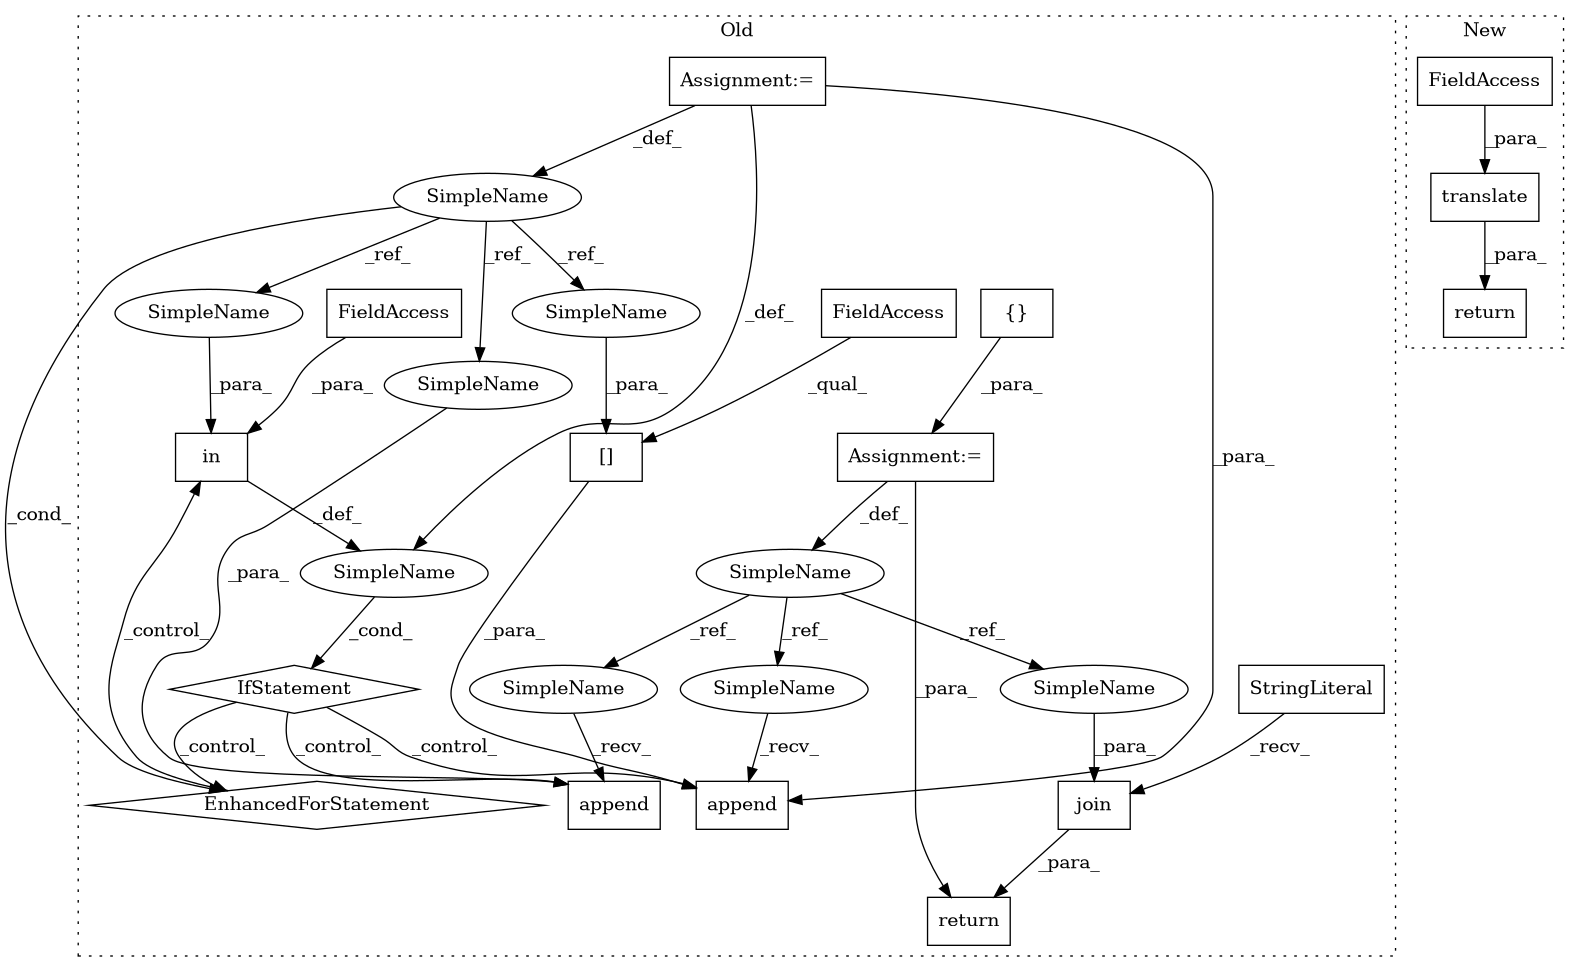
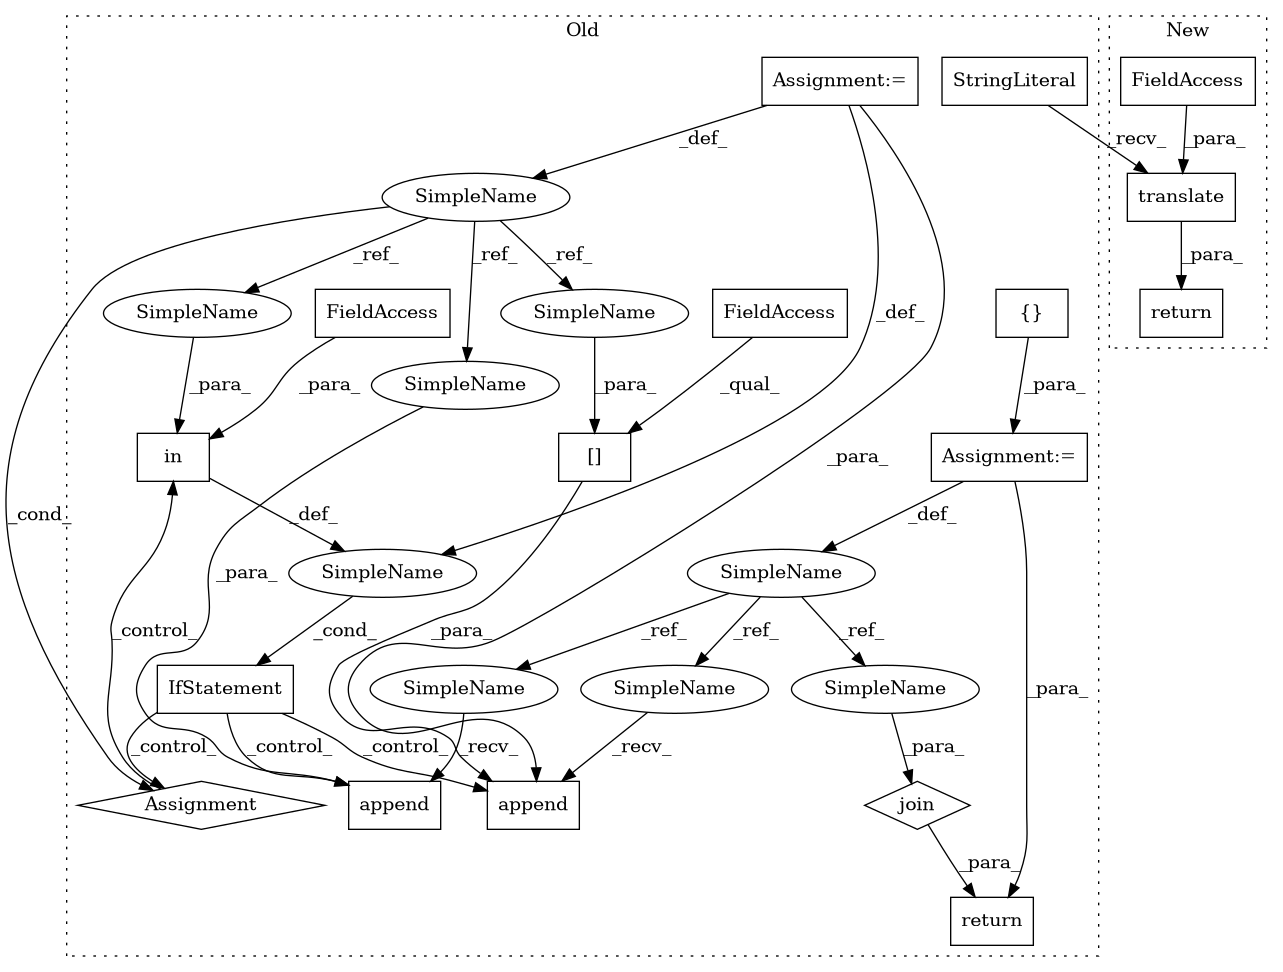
node "IfStatement": shape diamond -> box
edge "StringLiteral" -> "join": now "StringLiteral" -> "translate"
node "EnhancedForStatement": label "EnhancedForStatement" -> "Assignment"
node "join": shape box -> diamond
